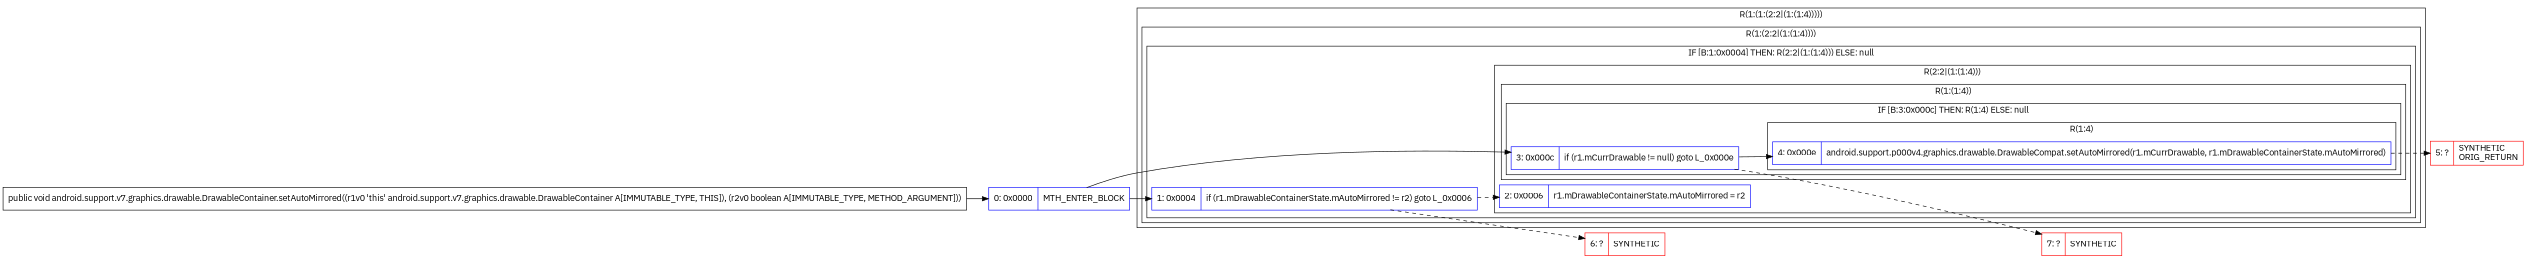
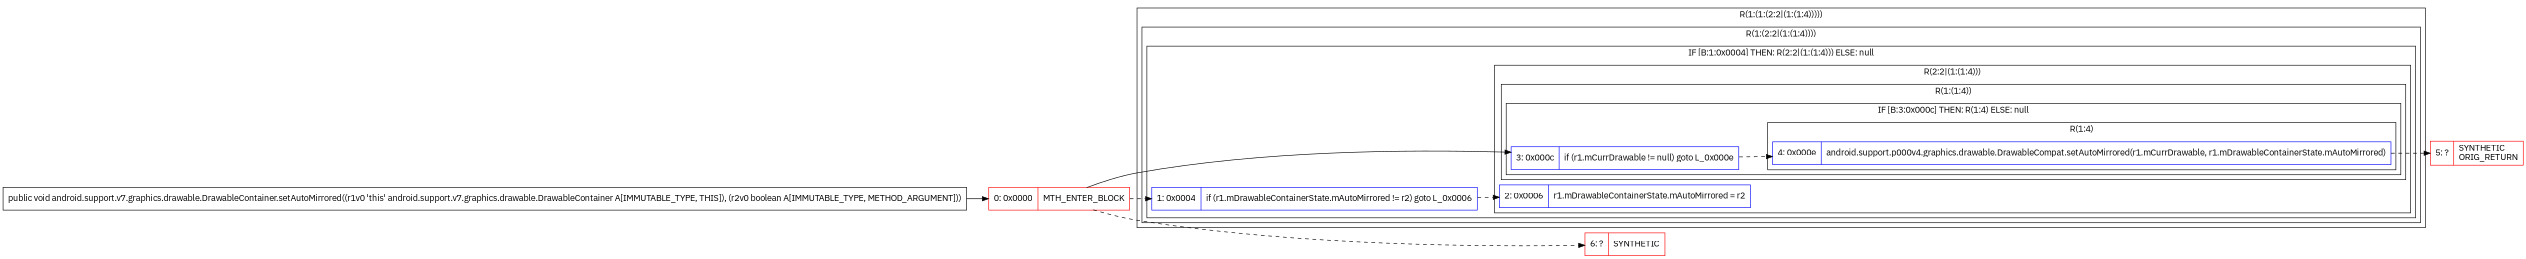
edge "3: 0x000c" -> "4: 0x000e": style solid -> dashed
node "0: 0x0000": color blue -> red
edge "0: 0x0000" -> "1: 0x0004": style solid -> dashed
edge "1: 0x0004" -> "6: ?": now "0: 0x0000" -> "6: ?"
node "7: ?": removed
